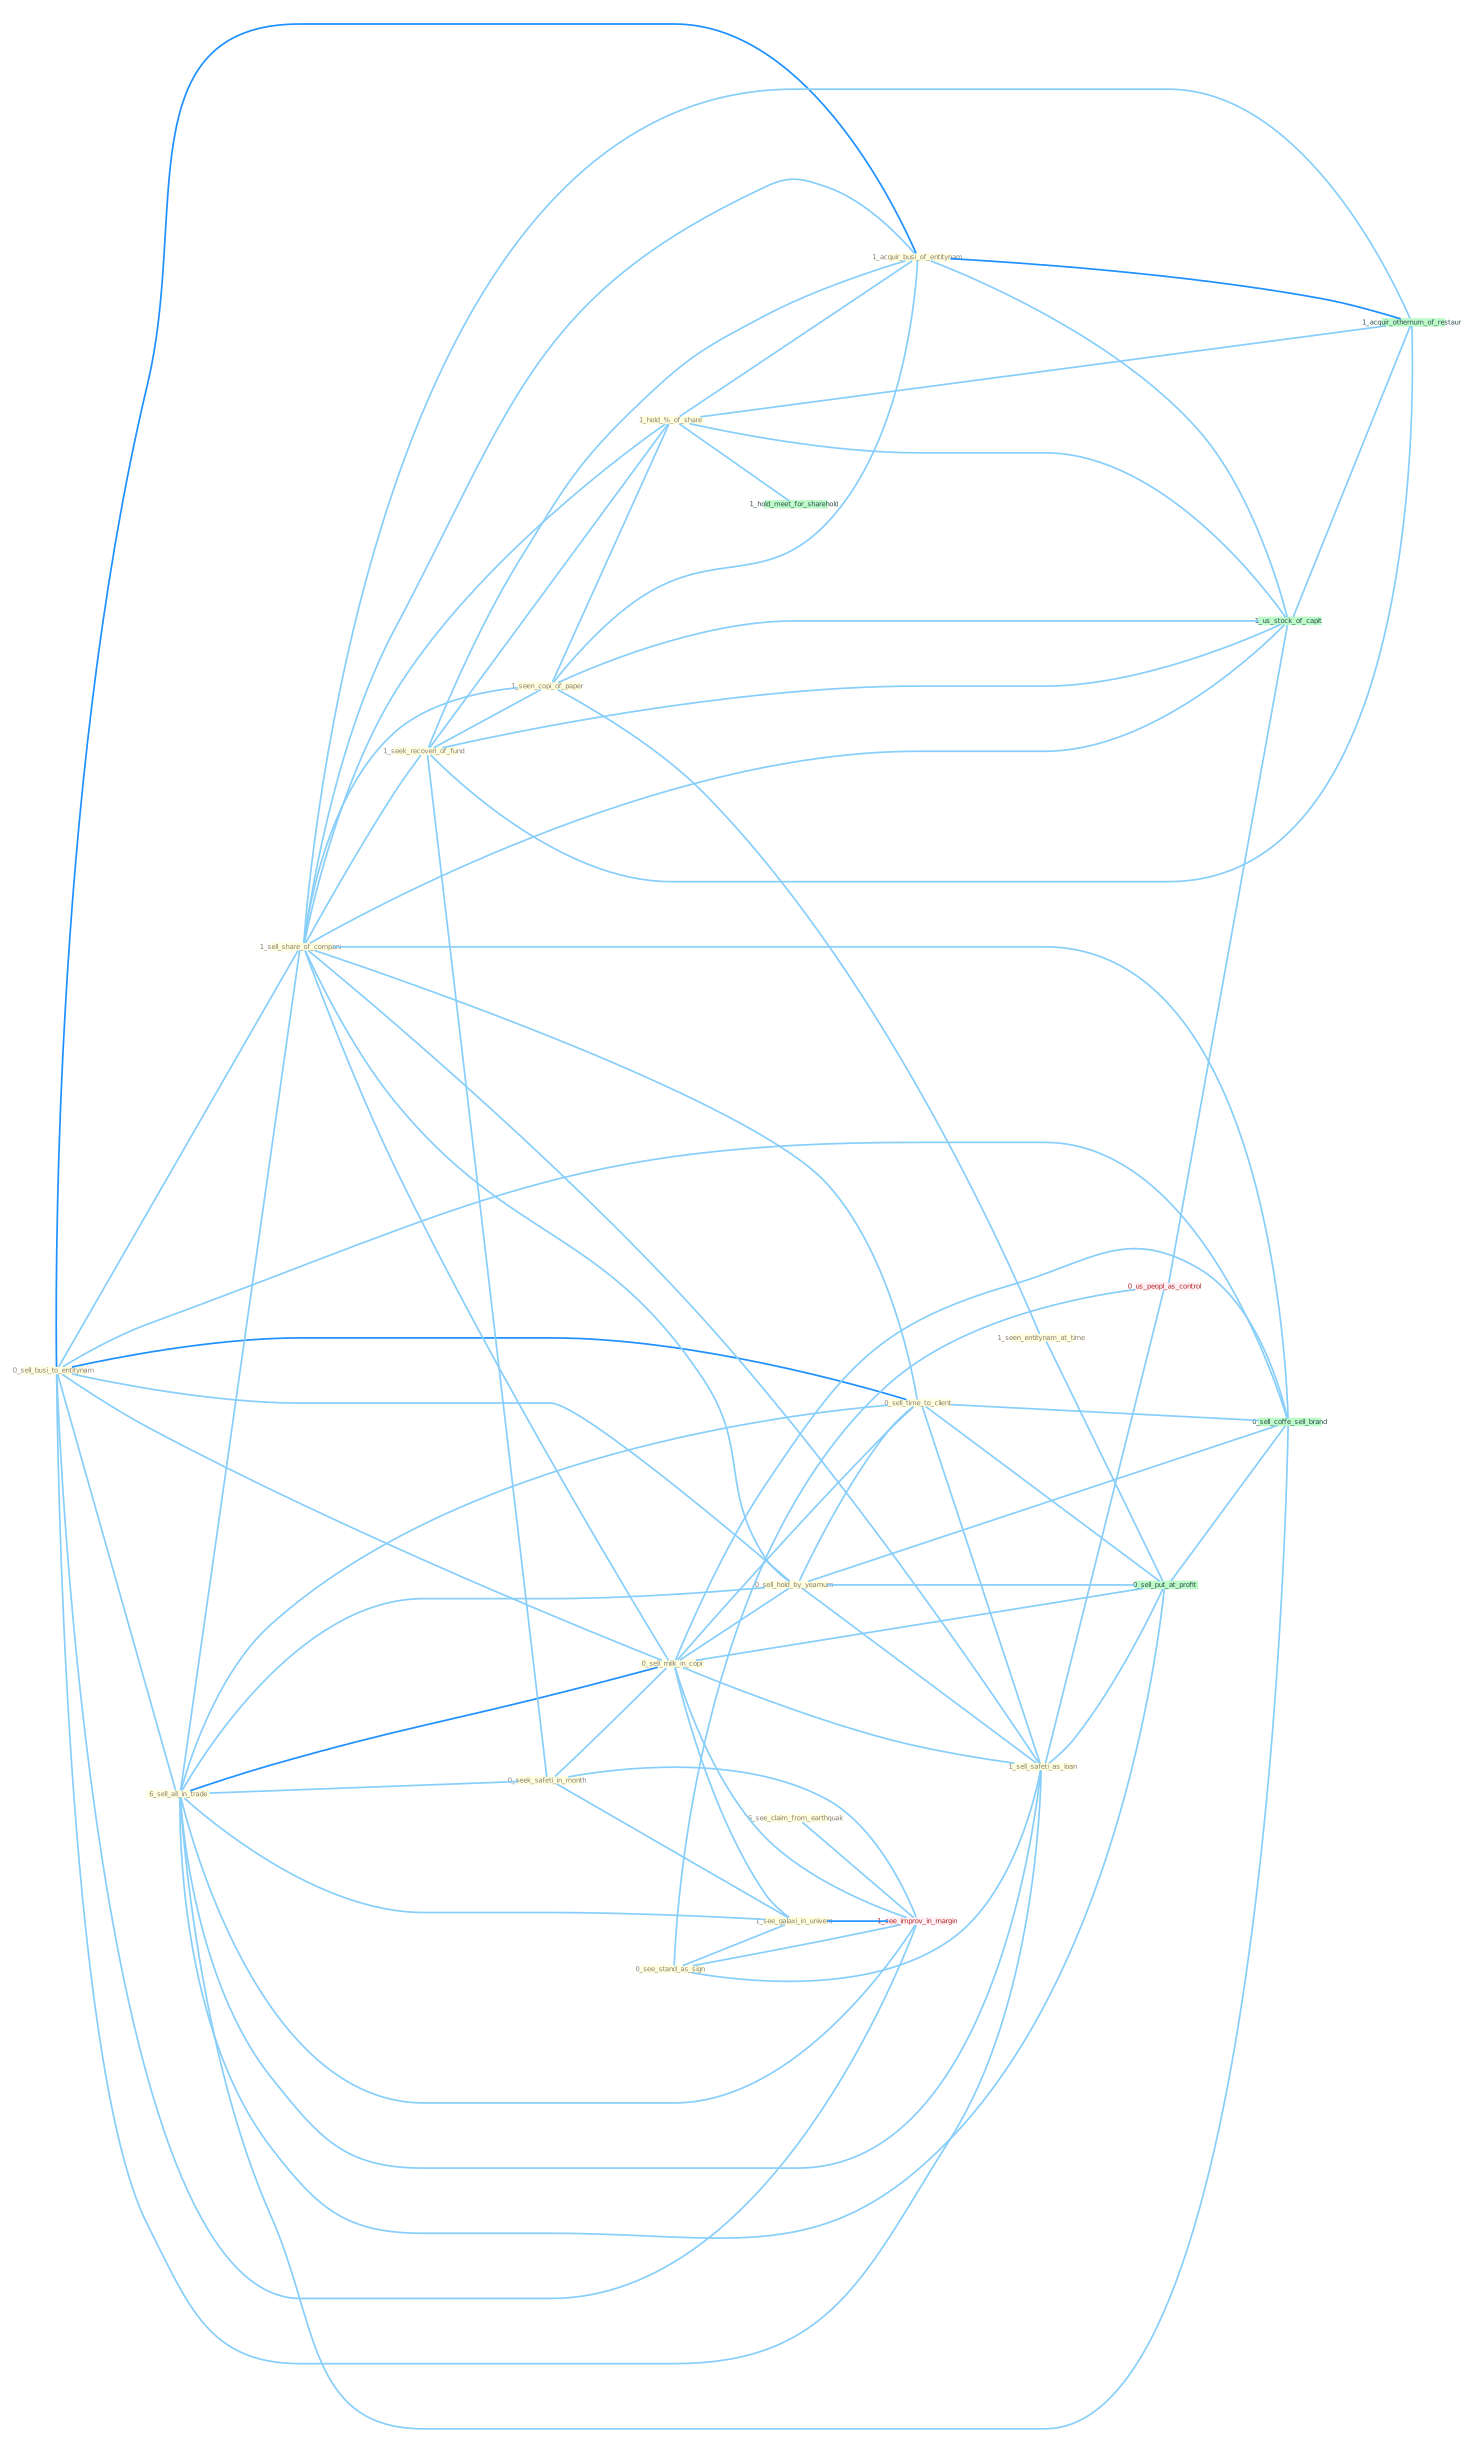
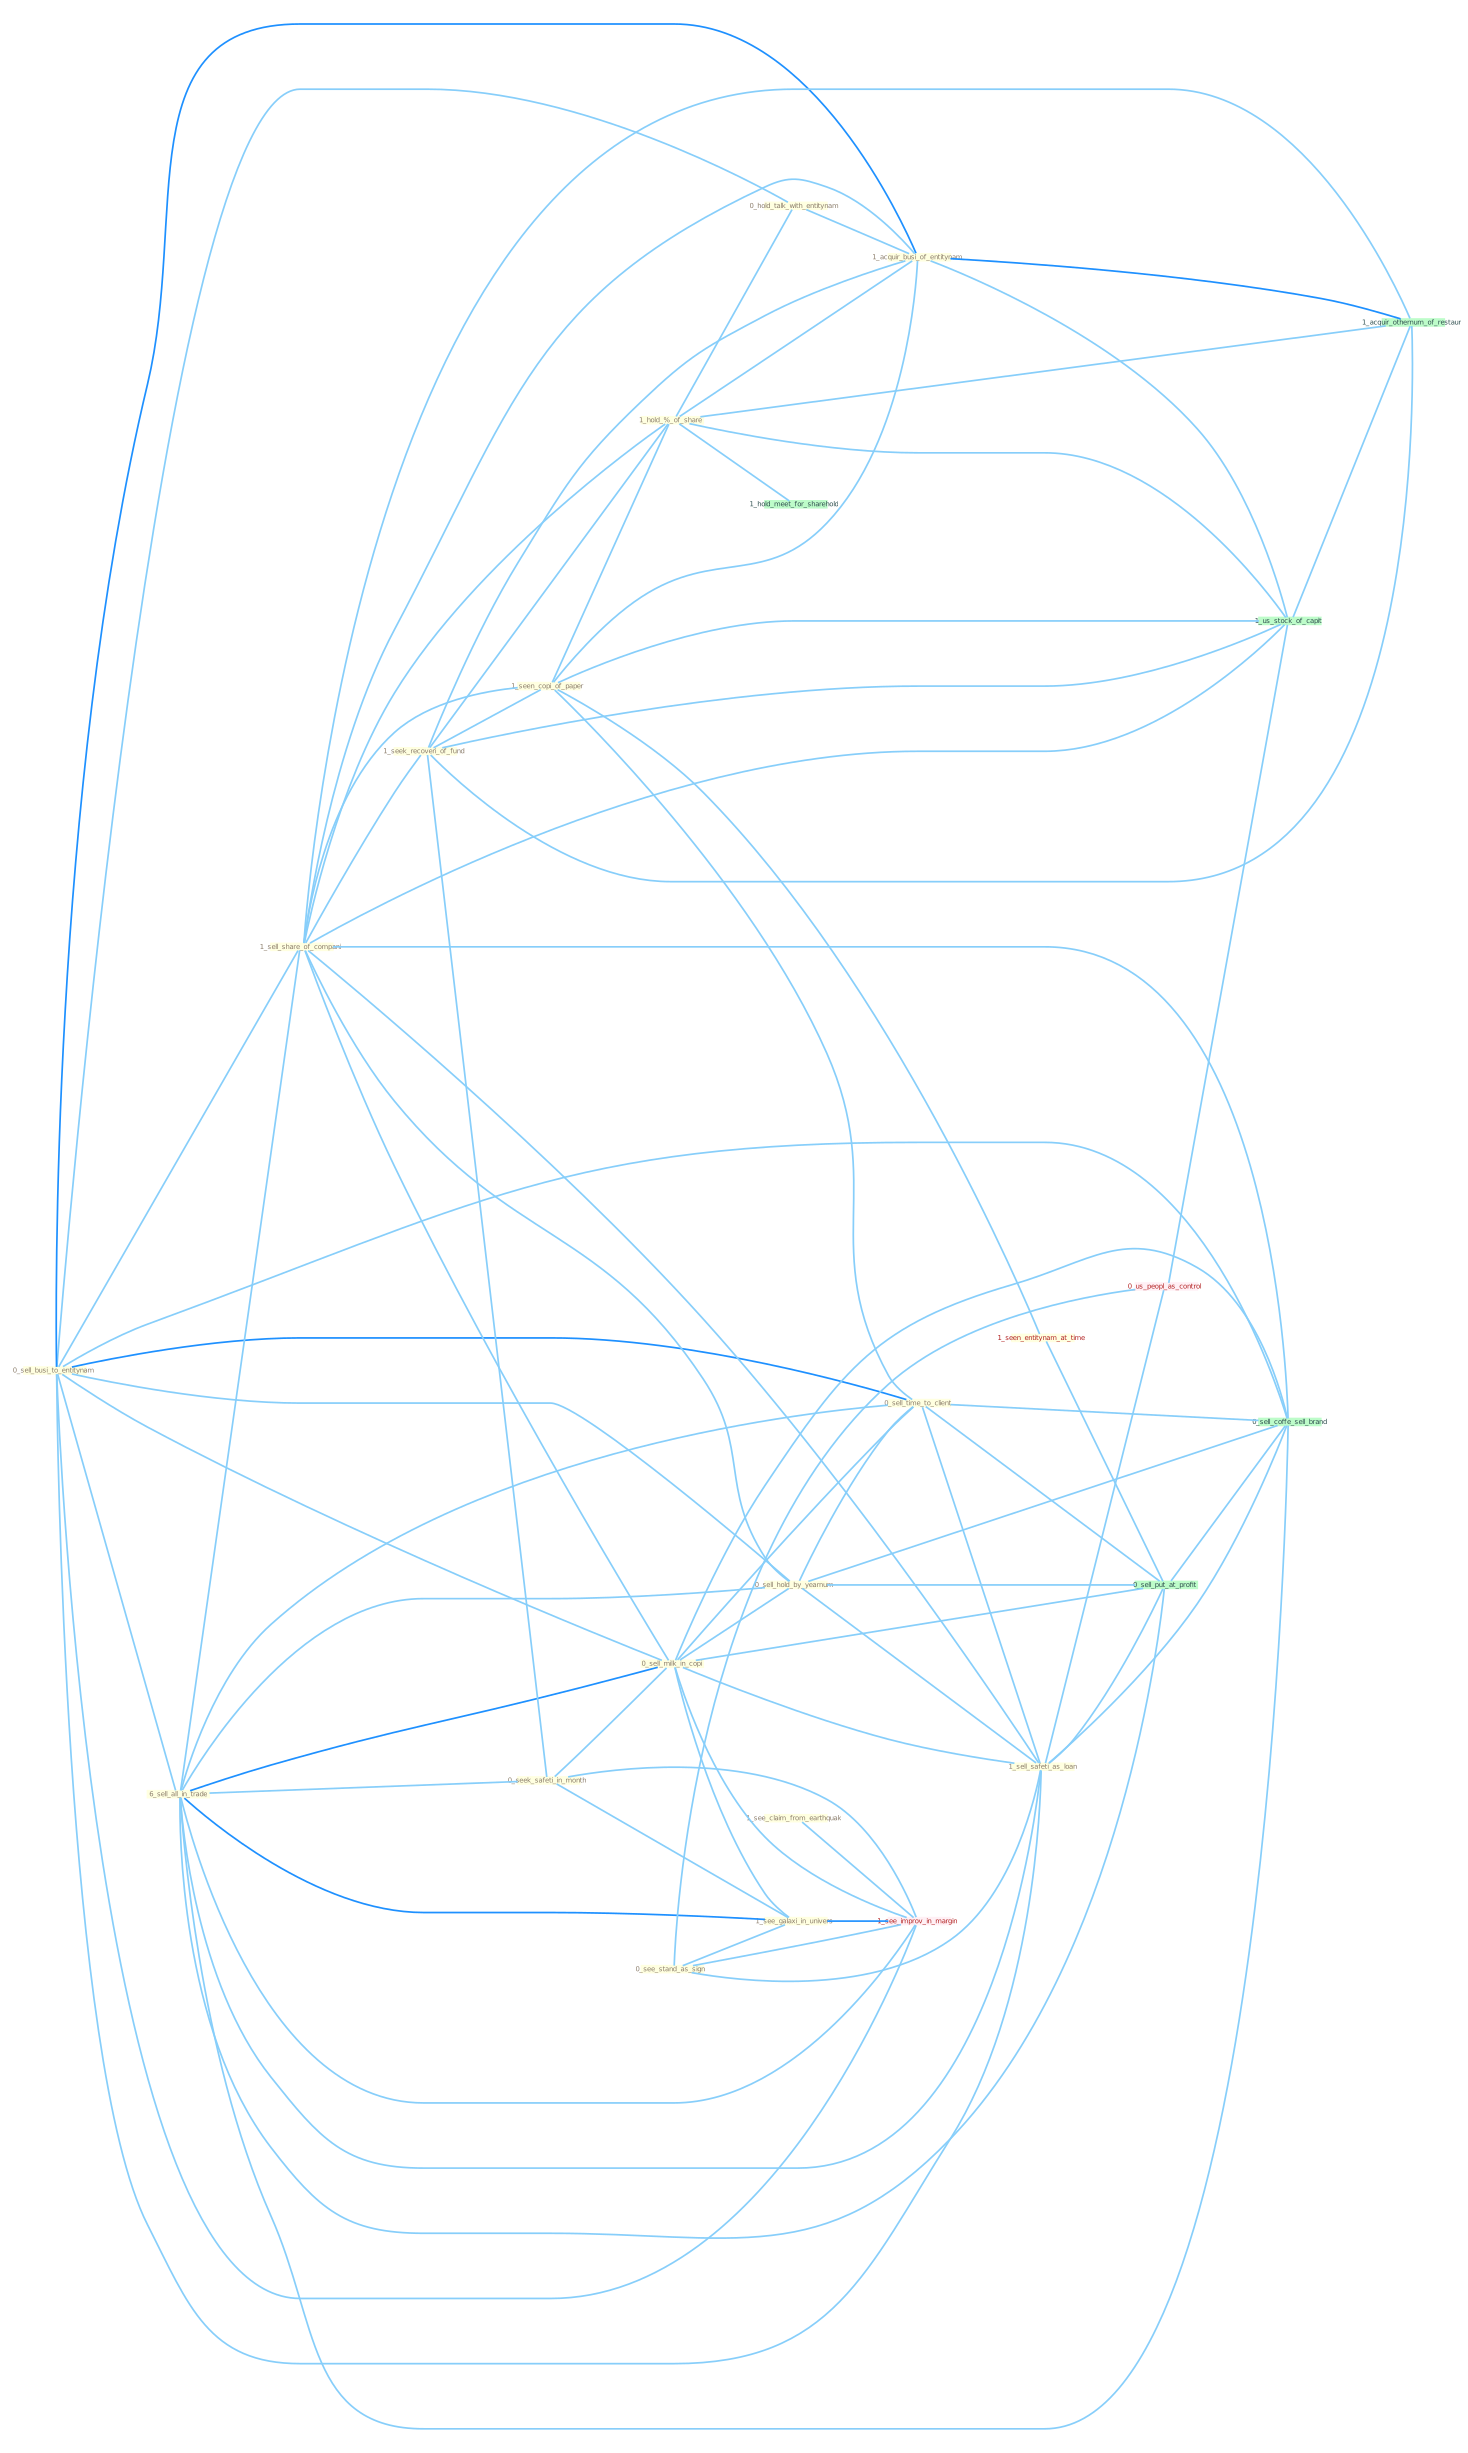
node "0_hold_talk_with_entitynam": added
edge "1_sell_share_of_compani" -- "0_sell_time_to_client": now "1_seen_copi_of_paper" -- "0_sell_time_to_client"
node "1_seen_entitynam_at_time": fontcolor #8b7d6b -> #b22222
edge "0_sell_coffe_sell_brand" -- "1_sell_safeti_as_loan": added
node "6_see_claim_from_earthquak": label "6_see_claim_from_earthquak" -> "1_see_claim_from_earthquak"
edge "6_sell_all_in_trade" -- "1_see_galaxi_in_univers": color #87cefa -> #1e90ff
